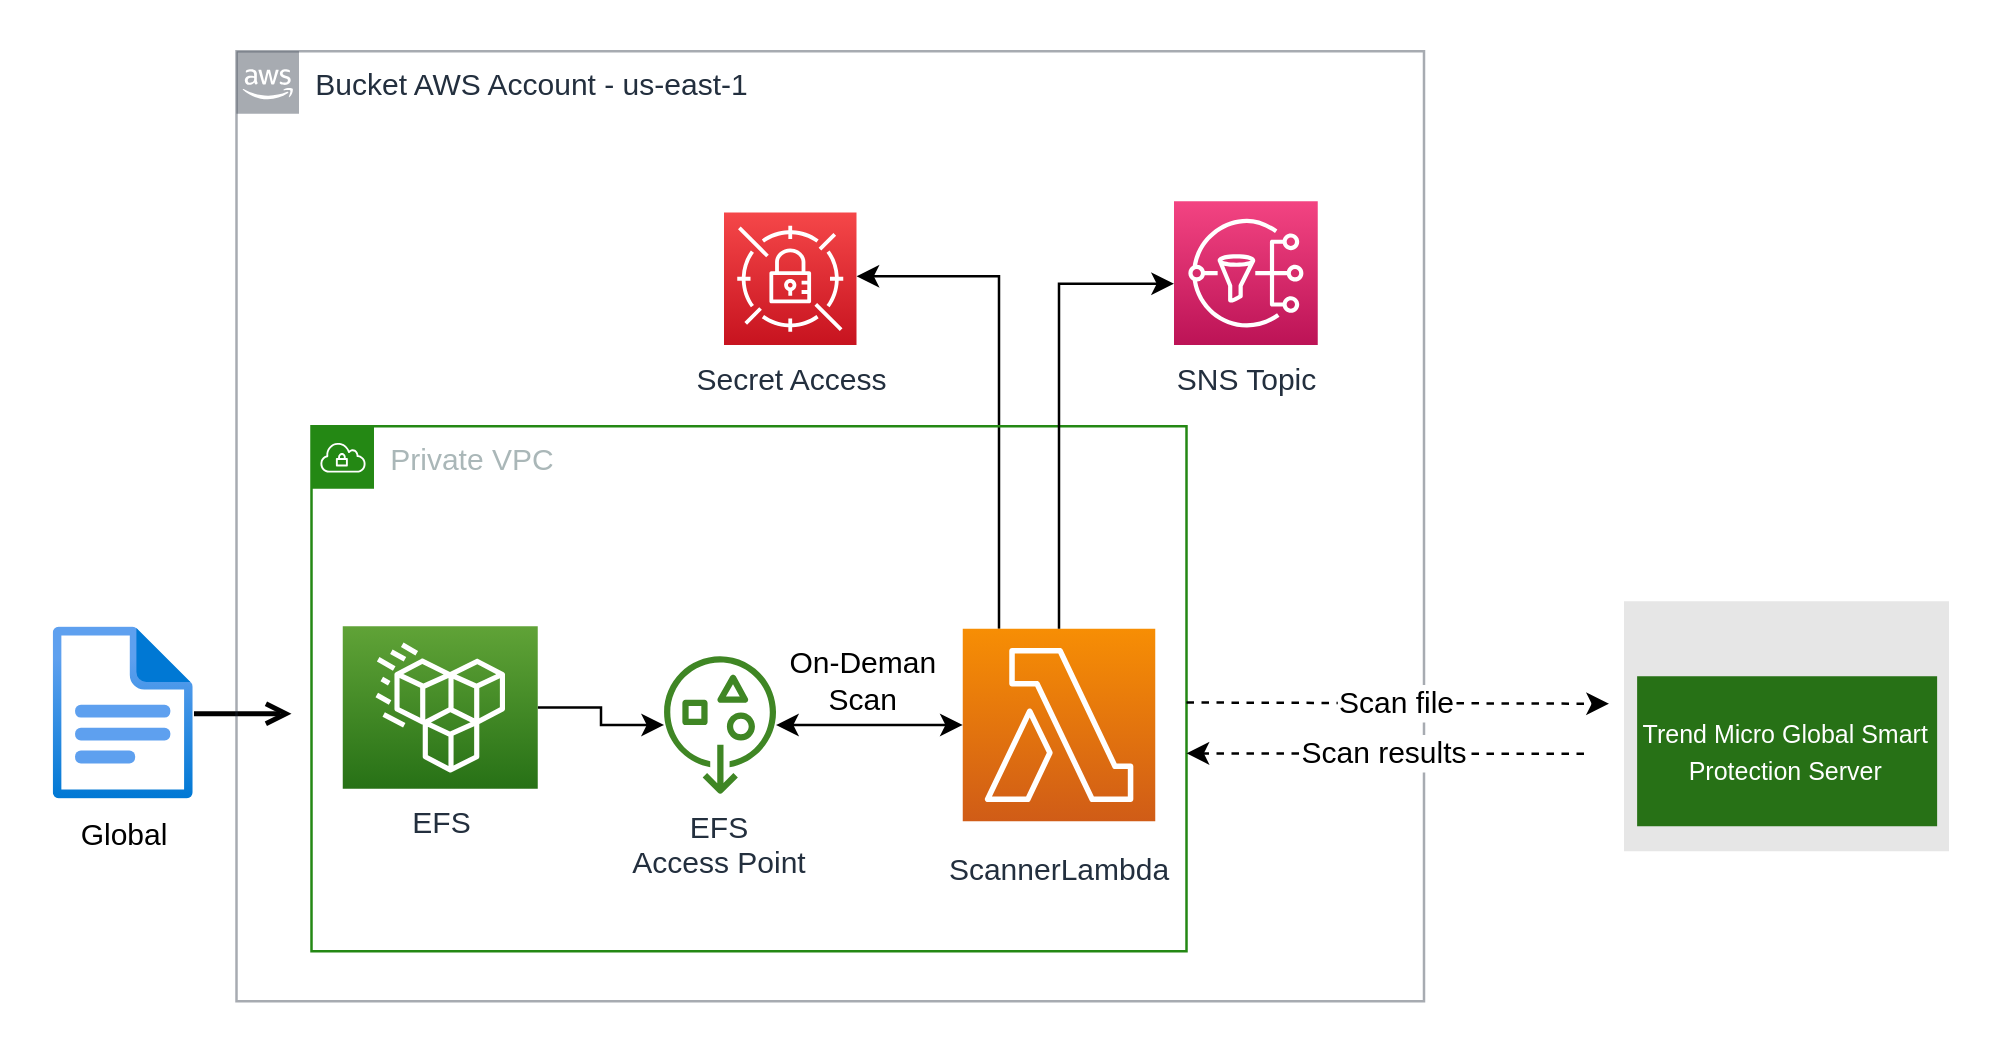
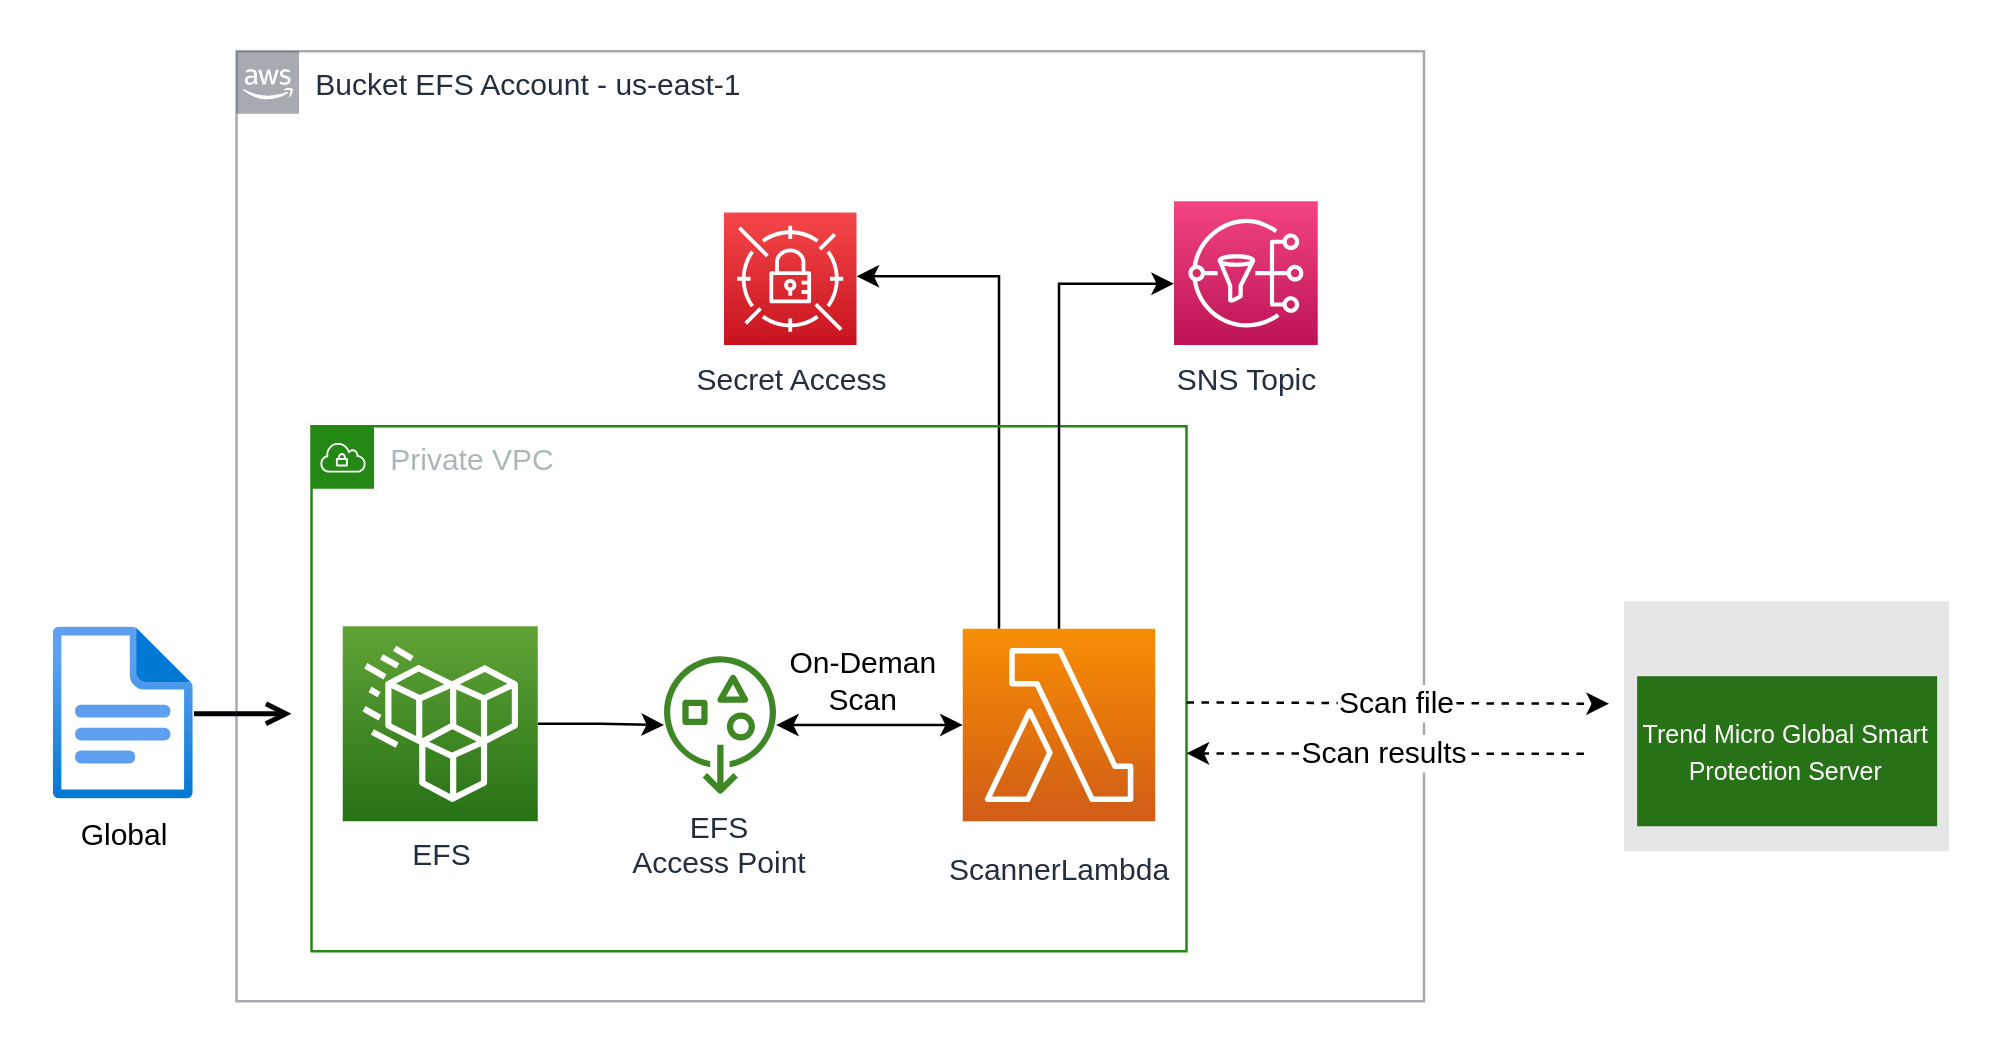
node "Bucket AWS Account - us-east-1": label "Bucket AWS Account - us-east-1" -> "Bucket EFS Account - us-east-1"
node "EFS": size 195x163 -> 195x195
